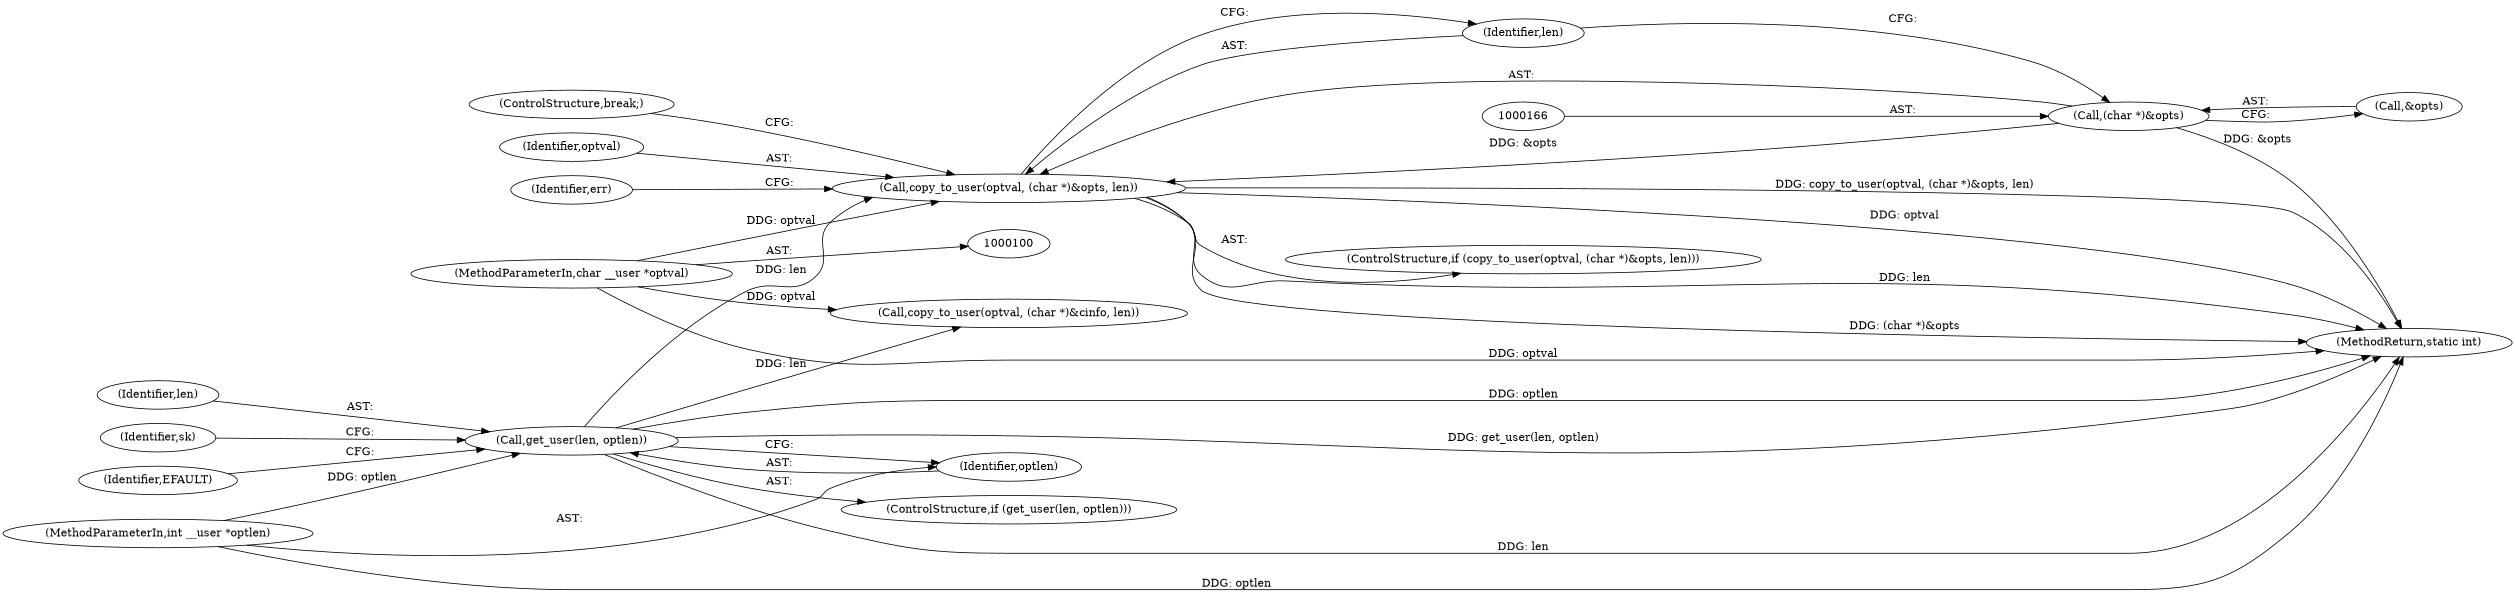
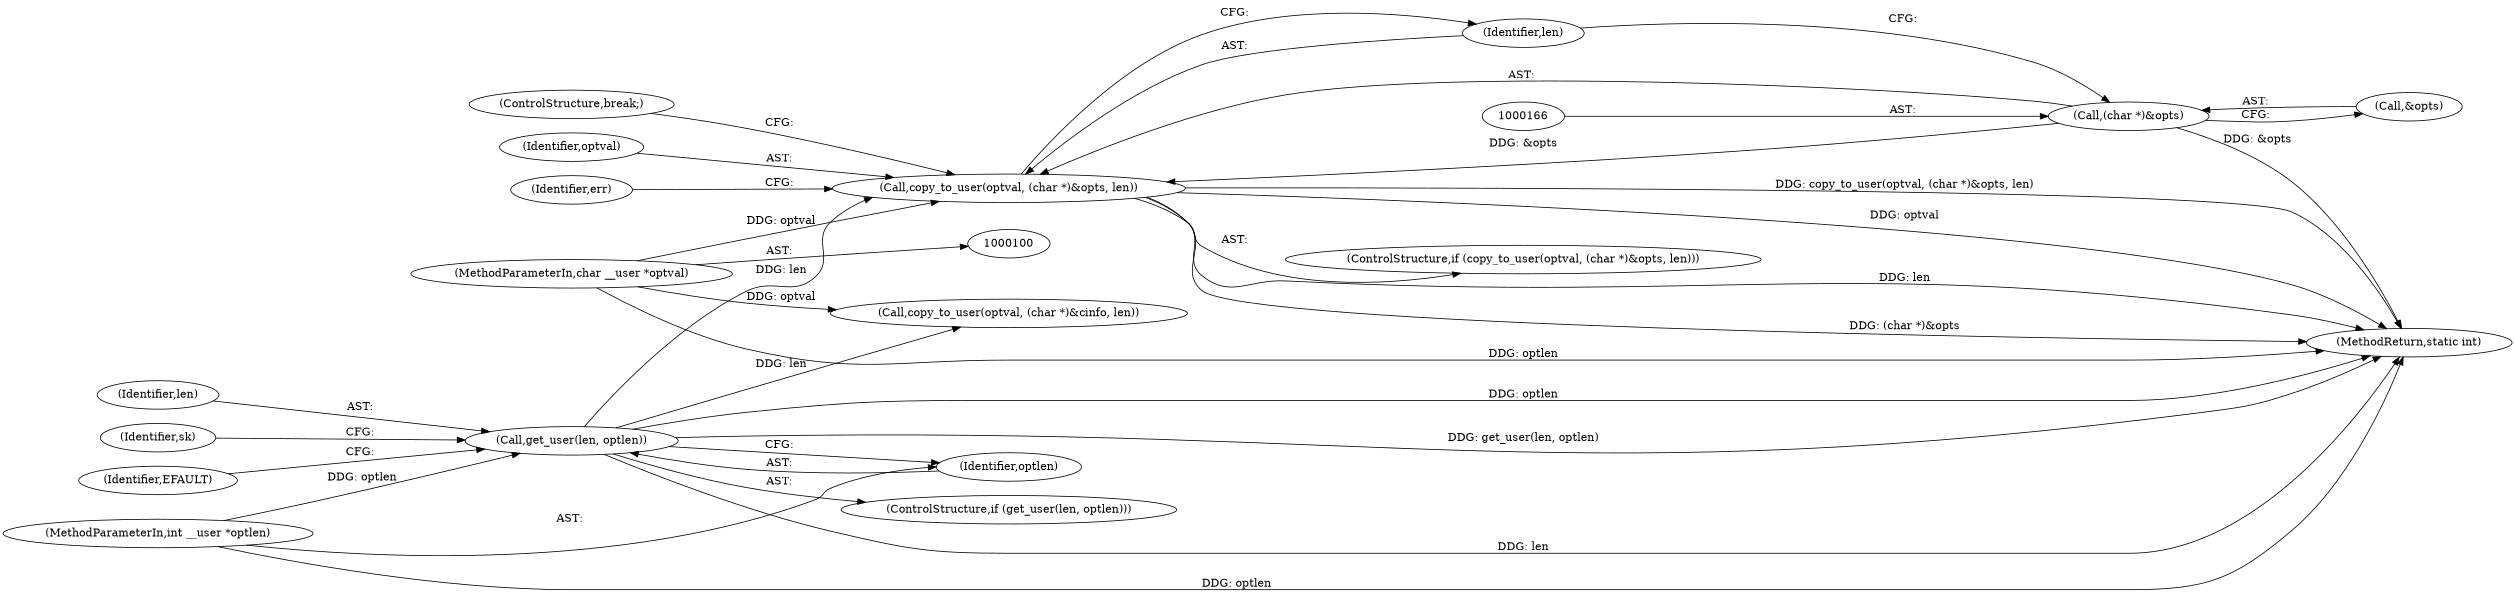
edge "(MethodParameterIn,char __user *optval)" -> "(MethodReturn,static int)": label "DDG: optval" -> "DDG: optlen"
